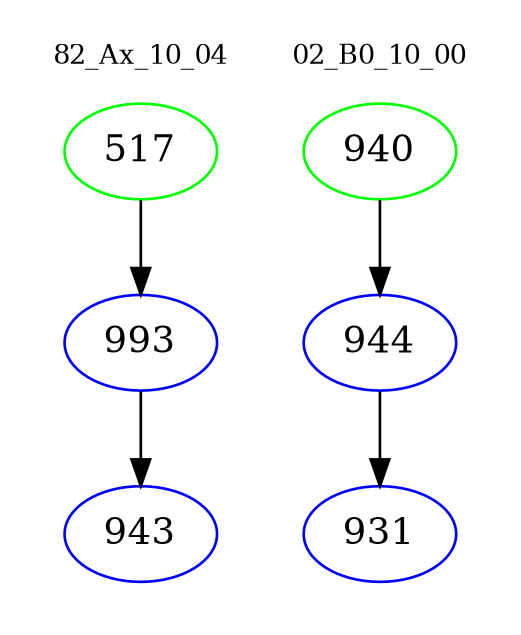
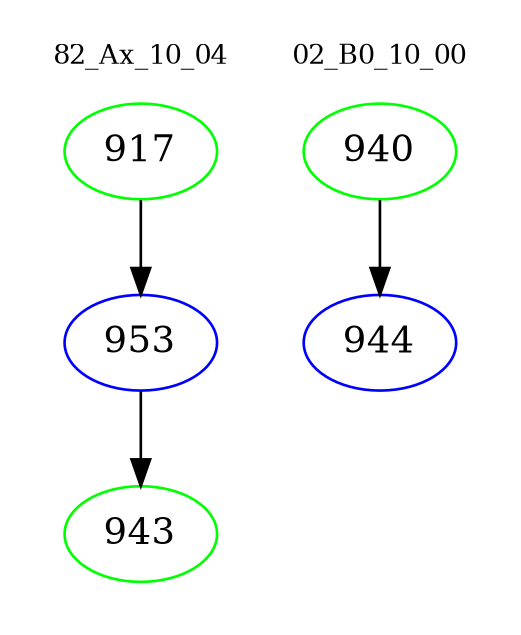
node "517": label "517" -> "917"
node "993": label "993" -> "953"
node "943": color blue -> green
node "931": removed
